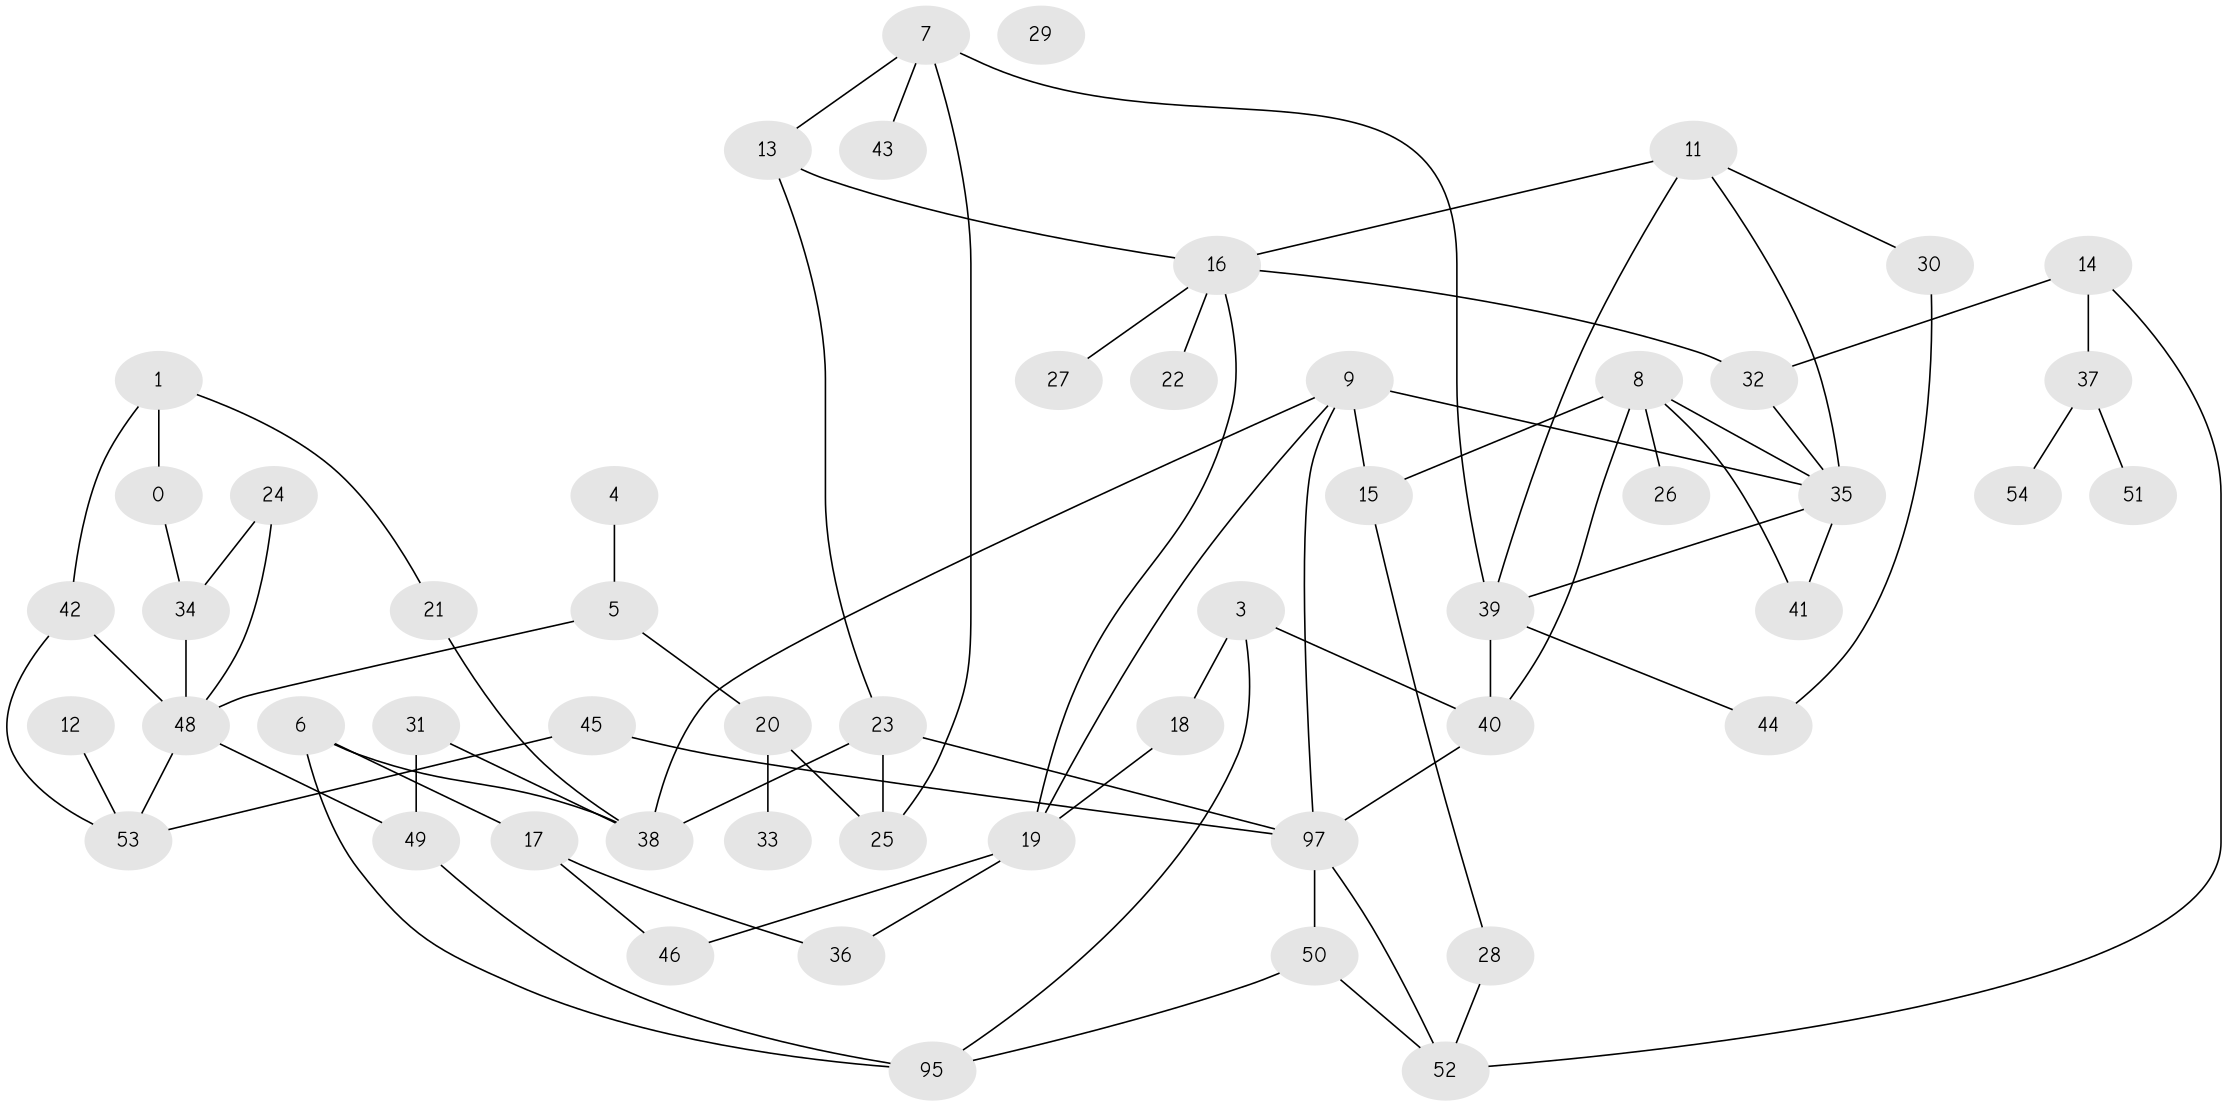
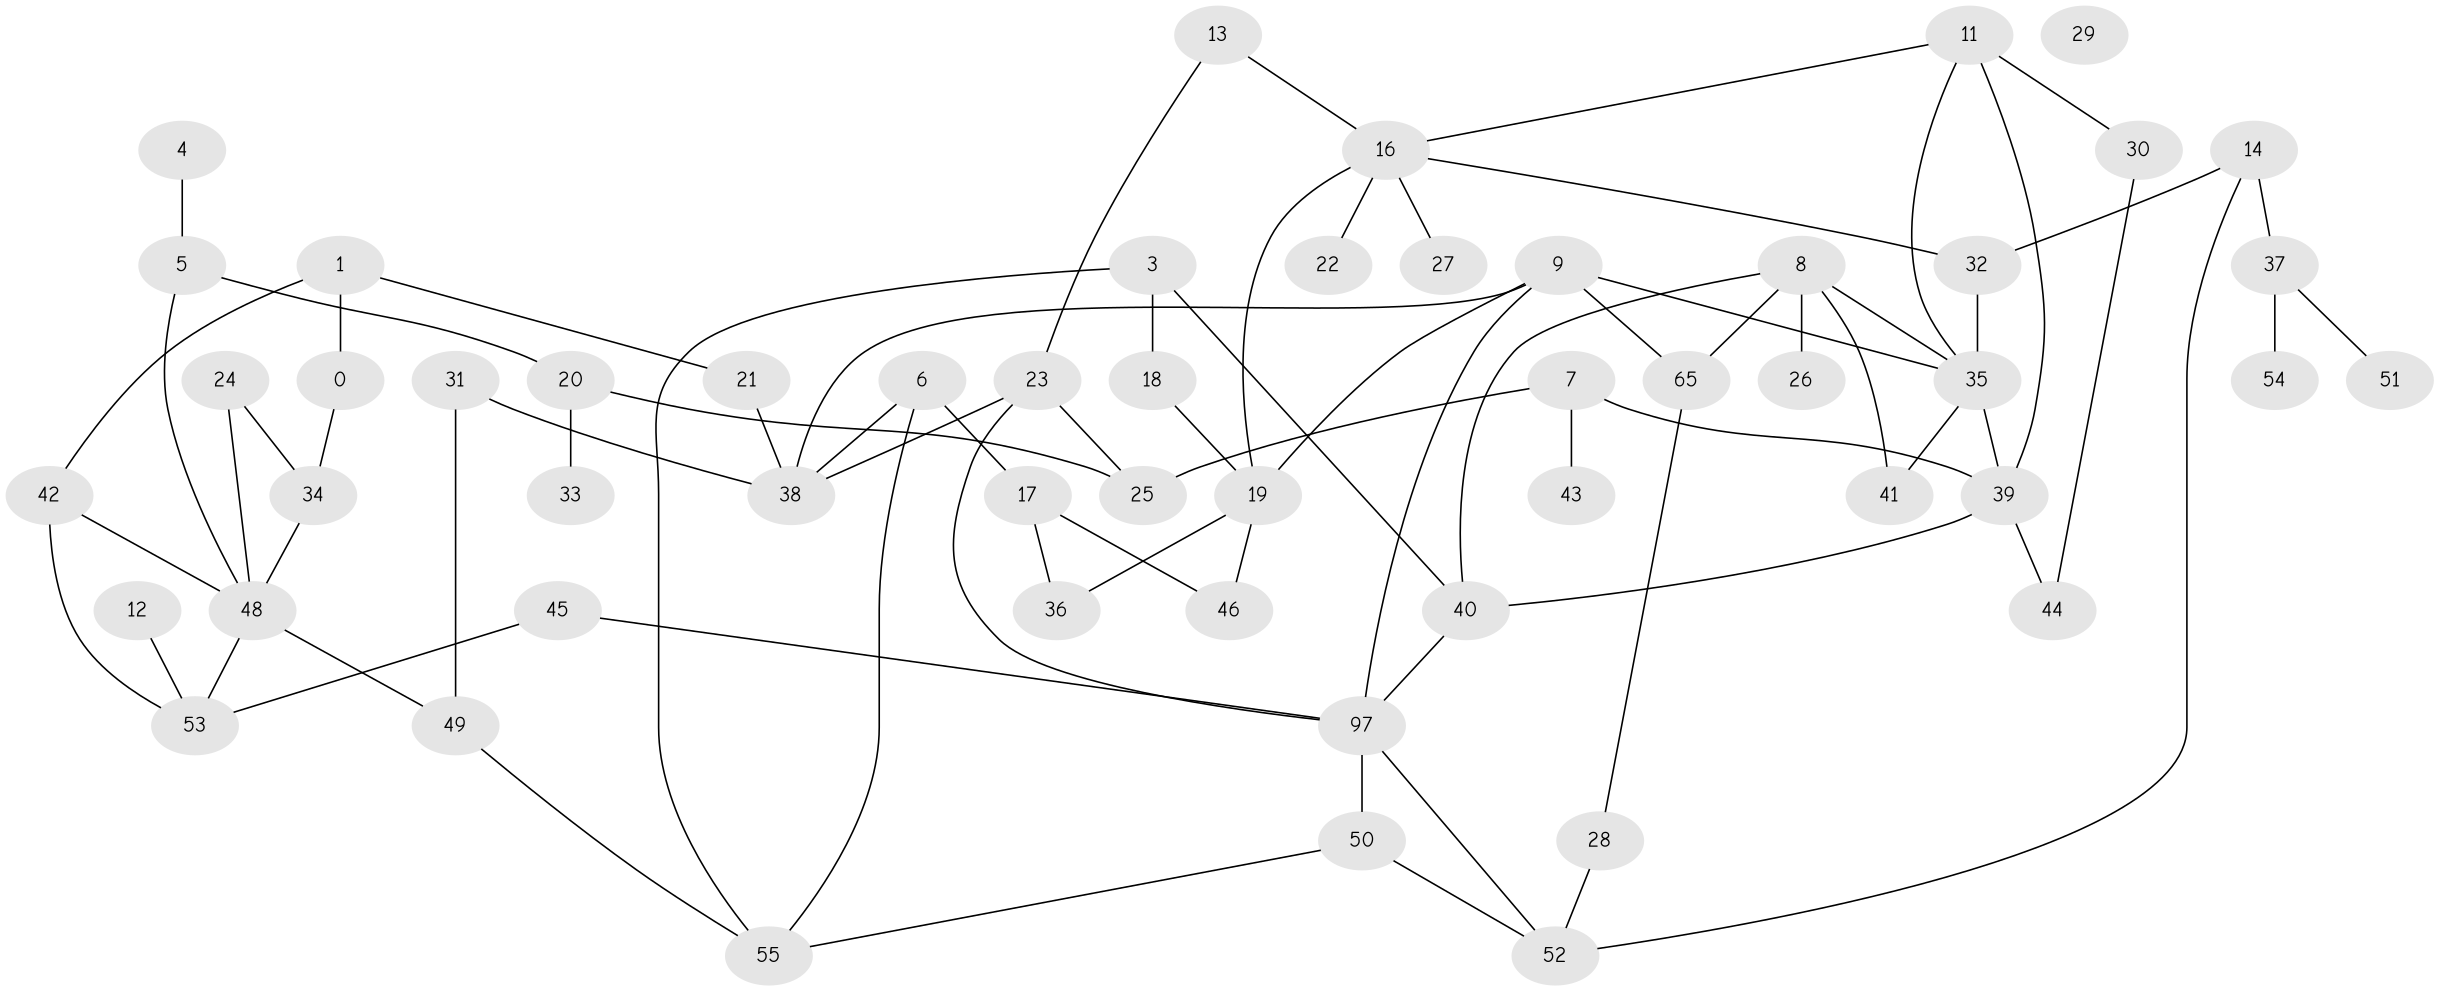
edge "7" -- "13": removed
node "15": label "15" -> "65"
node "95": label "95" -> "55"
